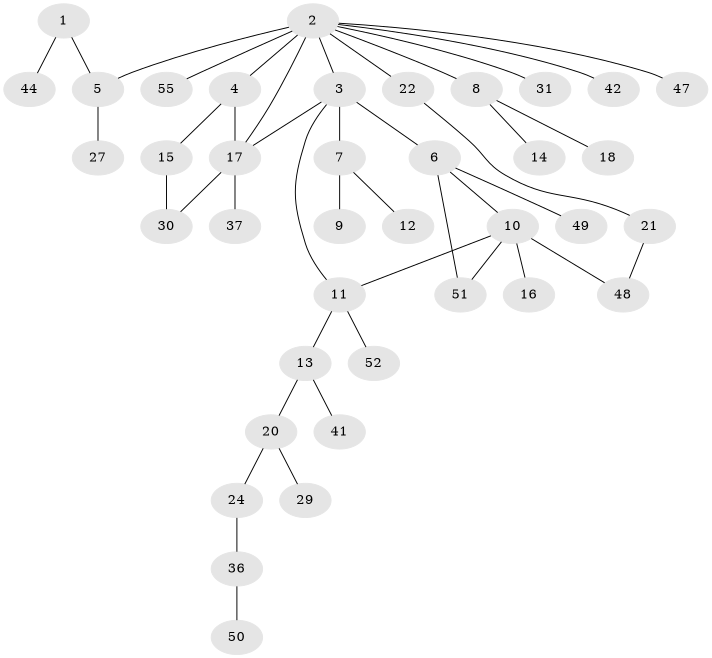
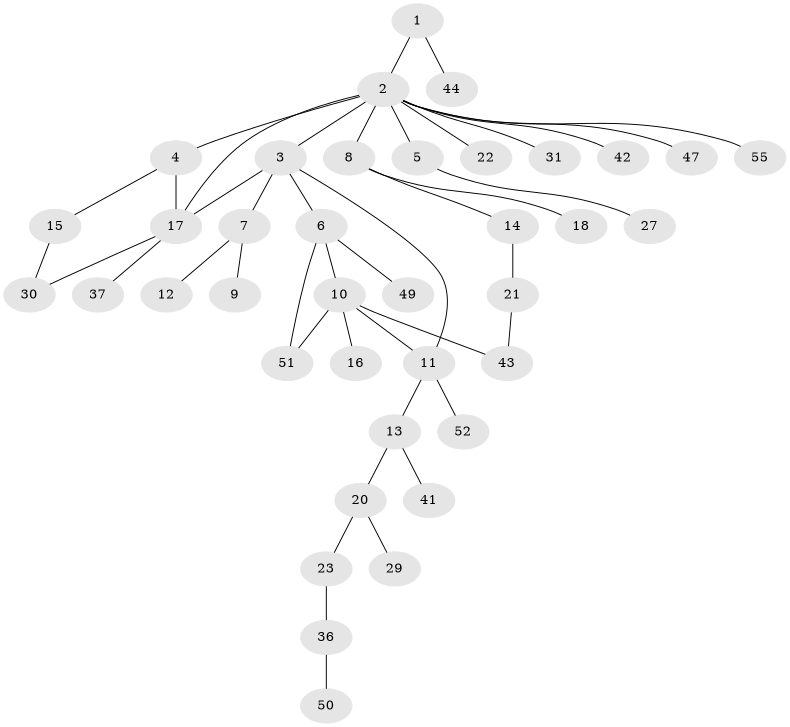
edge "1" -- "5": now "1" -- "2"
edge "22" -- "21": now "14" -- "21"
node "48": label "48" -> "43"
node "24": label "24" -> "23"
